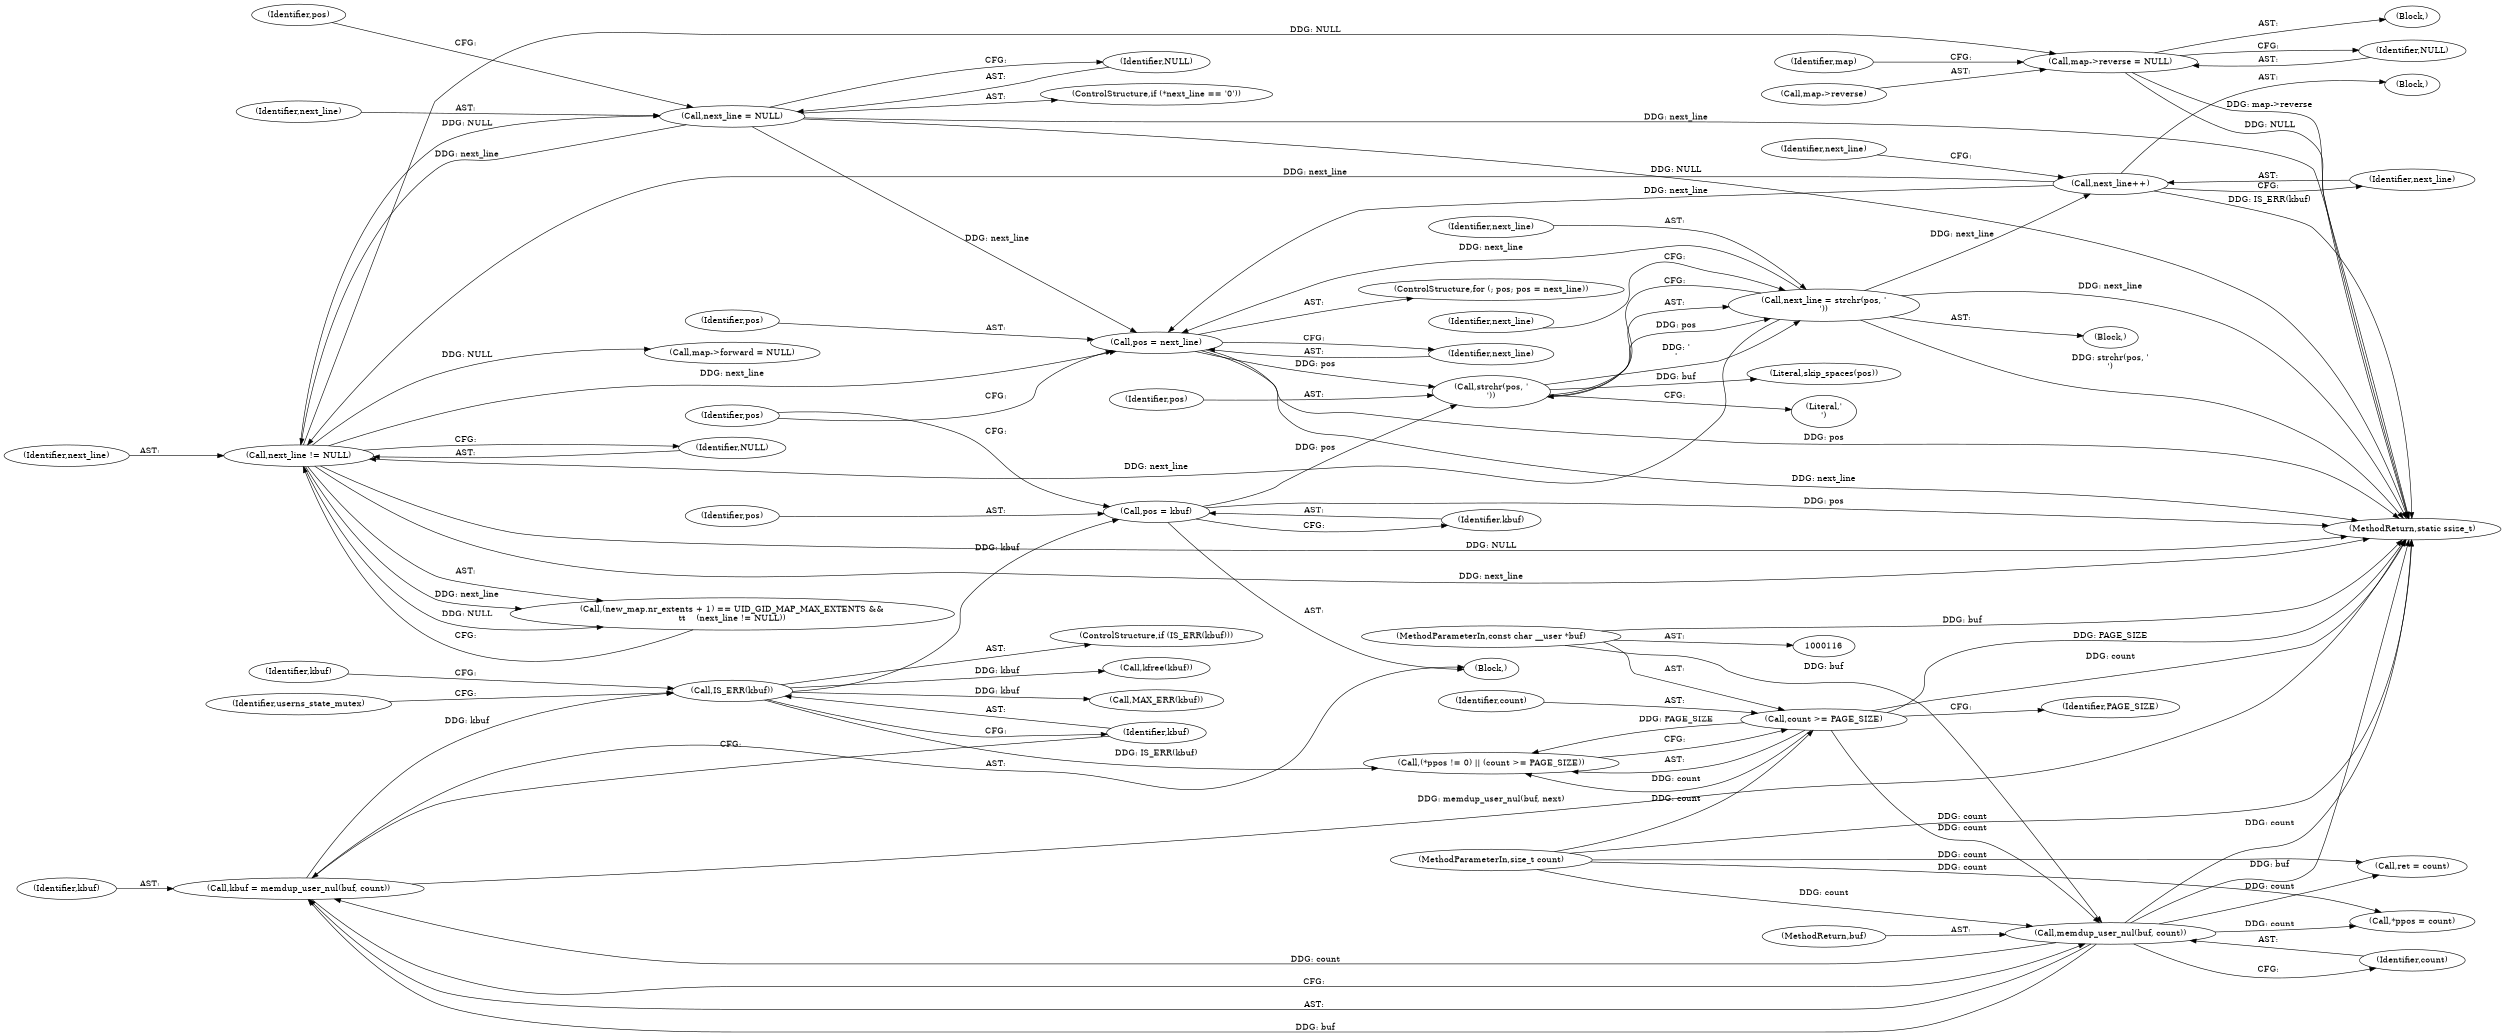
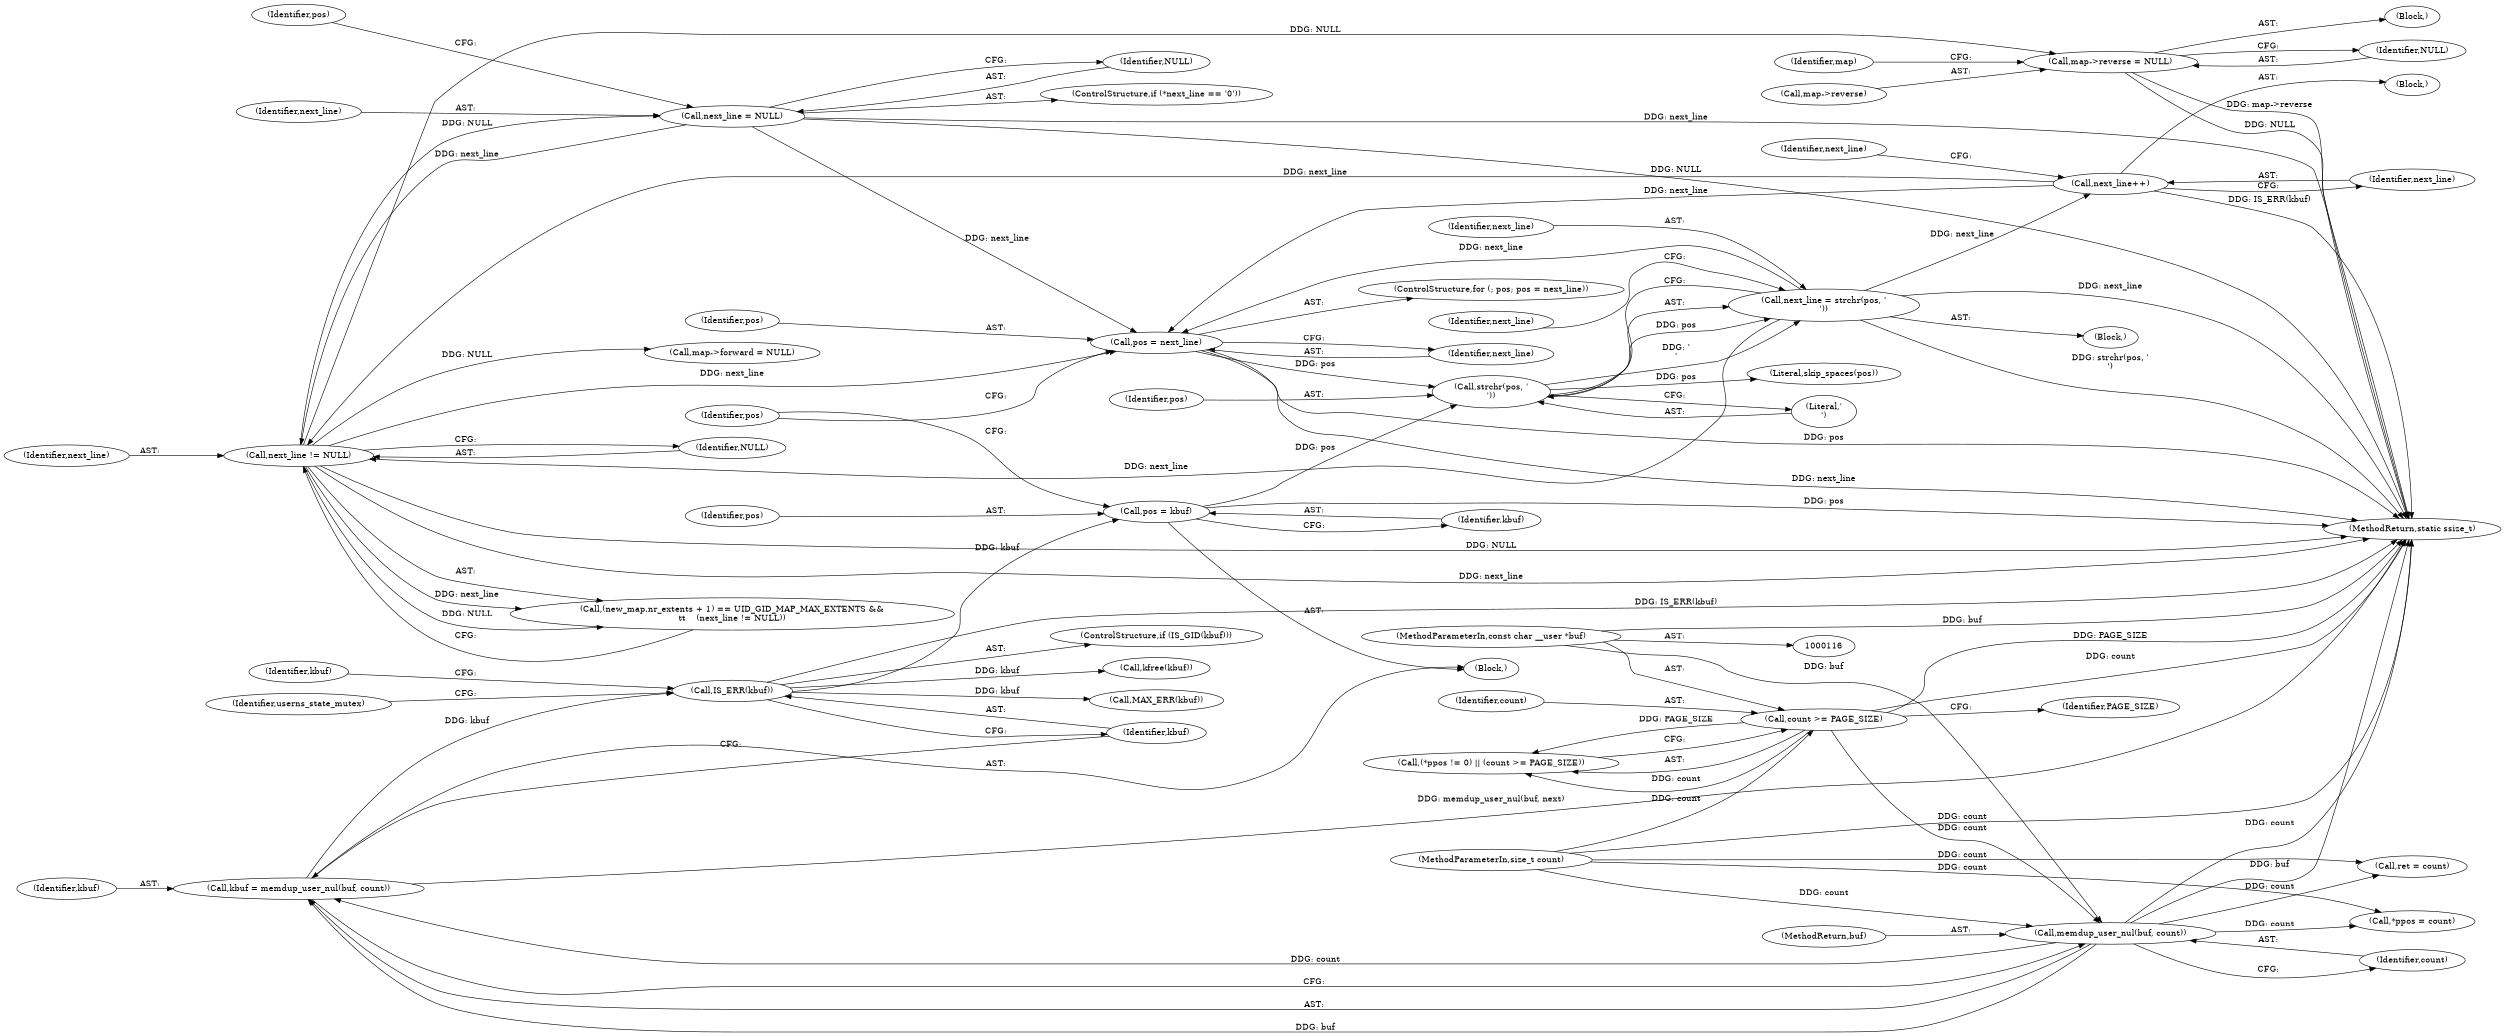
edge "(Call,strchr(pos, ' '))" -> "(Literal,skip_spaces(pos))": label "DDG: buf" -> "DDG: pos"
edge "(Literal,' ')" -> "(Call,strchr(pos, ' '))": added, label "AST:"
node "(ControlStructure,if (IS_ERR(kbuf)))": label "(ControlStructure,if (IS_ERR(kbuf)))" -> "(ControlStructure,if (IS_GID(kbuf)))"
edge "(Call,IS_ERR(kbuf))" -> "(Call,(*ppos != 0) || (count >= PAGE_SIZE))": now "(Call,IS_ERR(kbuf))" -> "(MethodReturn,static ssize_t)"
